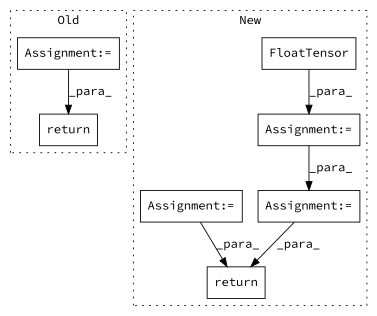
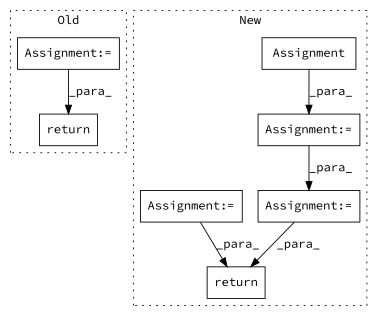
node "FloatTensor": label "FloatTensor" -> "Assignment"
